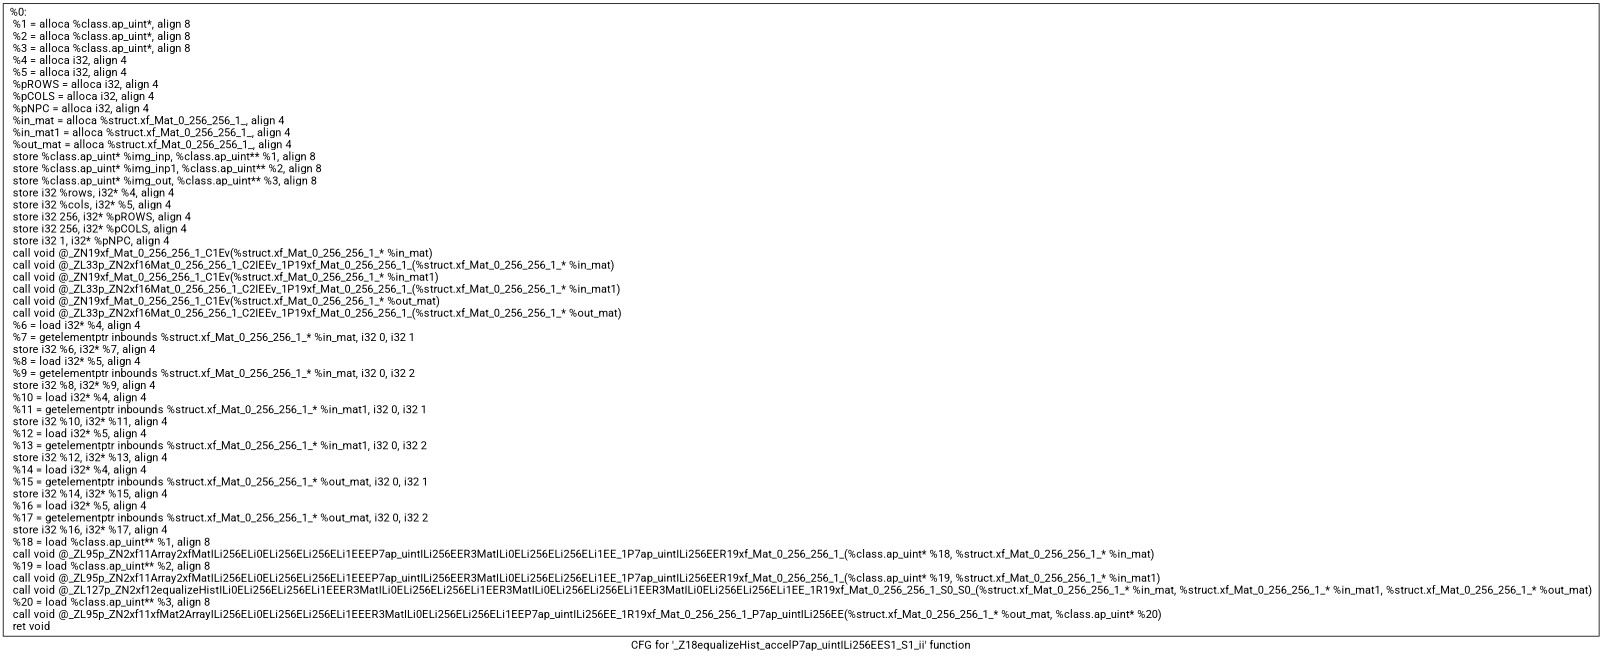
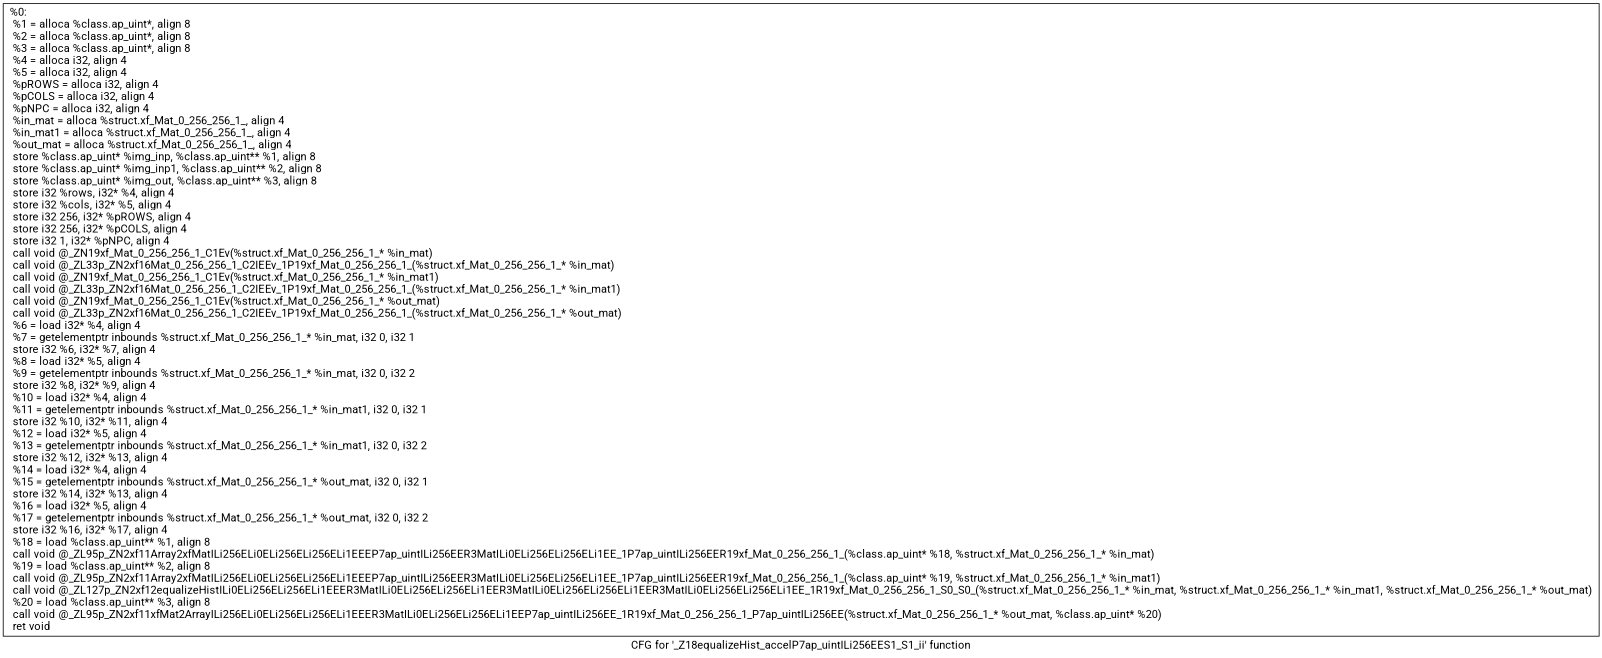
node "%0:": text "store i32 %14, i32* %15, align 4" -> "store i32 %14, i32* %13, align 4"
